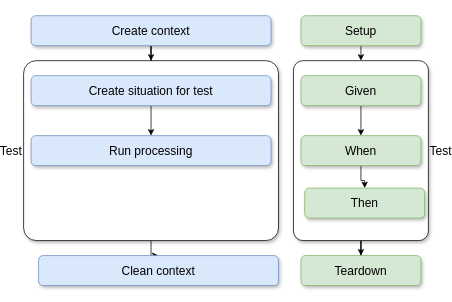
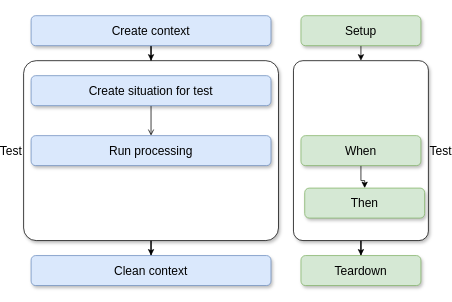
node "Given": removed
edge "Given" -> "When": removed
edge "Create situation for test" -> "Run processing": arrowhead classic -> open
node "Clean context": moved (159, 270) -> (151, 270)
